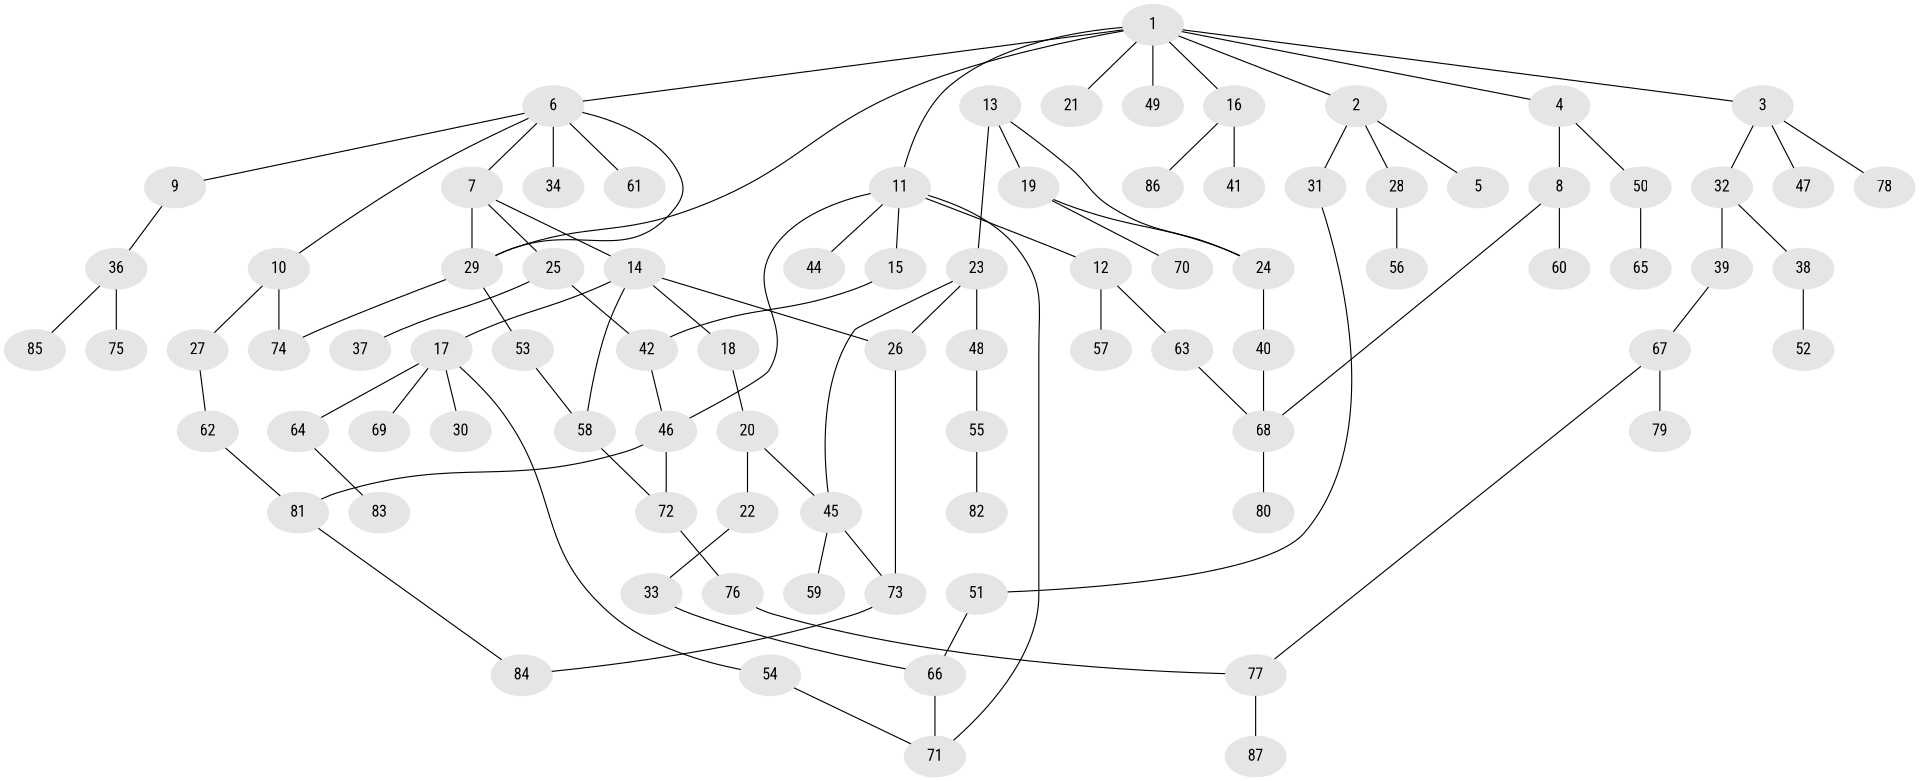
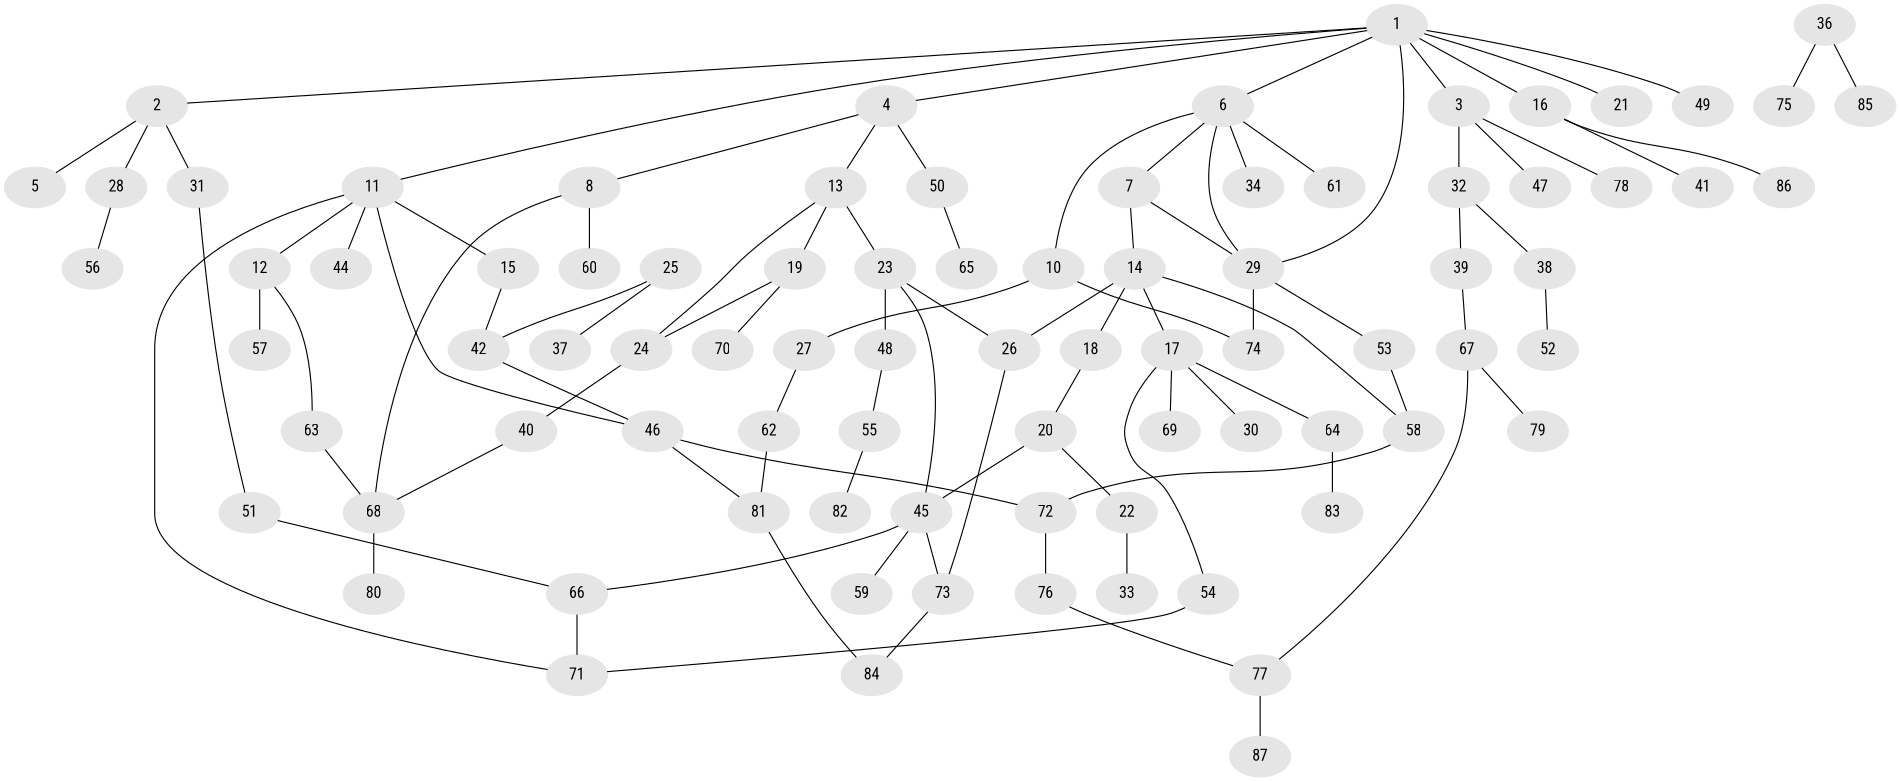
edge "4" -- "13": added
node "9": removed
edge "7" -- "25": removed
edge "33" -- "66": now "45" -- "66"
